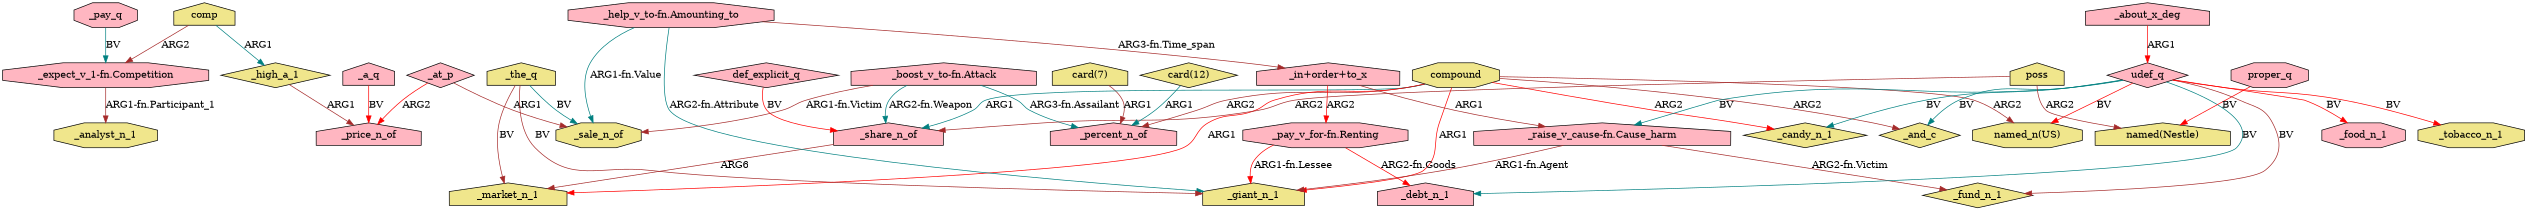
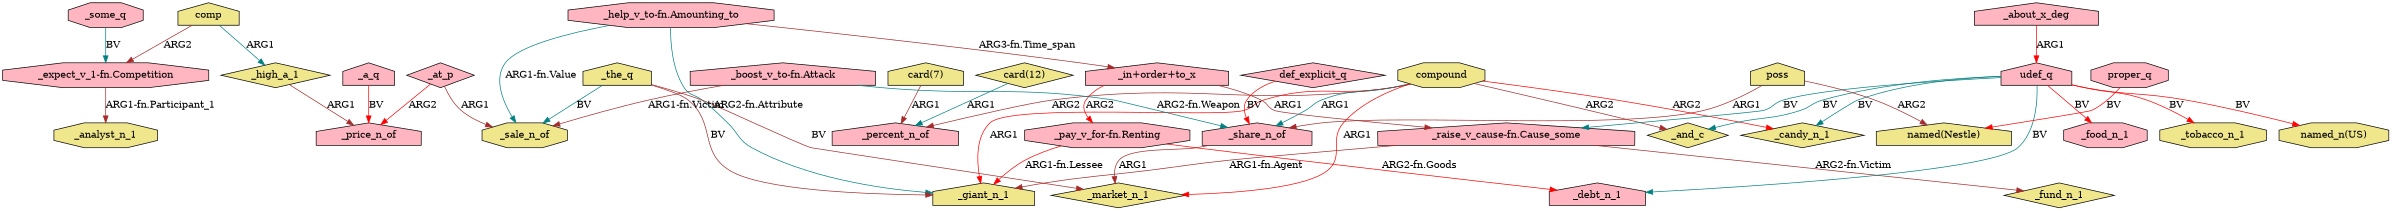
node "_pay_q": label "_pay_q" -> "_some_q"
node "udef_q": shape diamond -> house
edge "compound" -> "named_n(US)": removed, label "ARG2"
edge "poss" -> "_share_n_of": label "ARG2" -> "ARG1"
edge "_boost_v_to-fn.Attack" -> "_percent_n_of": removed, label "ARG3-fn.Assailant"
node "_raise_v_cause-fn.Cause_harm": label "_raise_v_cause-fn.Cause_harm" -> "_raise_v_cause-fn.Cause_some"
edge "_share_n_of" -> "_market_n_1": label "ARG6" -> "ARG1"
edge "udef_q" -> "_fund_n_1": removed, label "BV"
node "_market_n_1": shape house -> diamond
